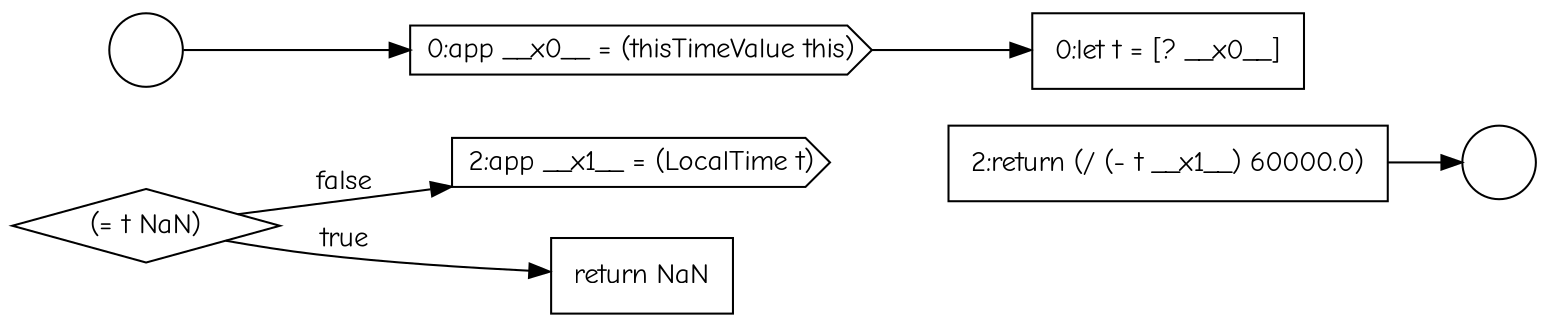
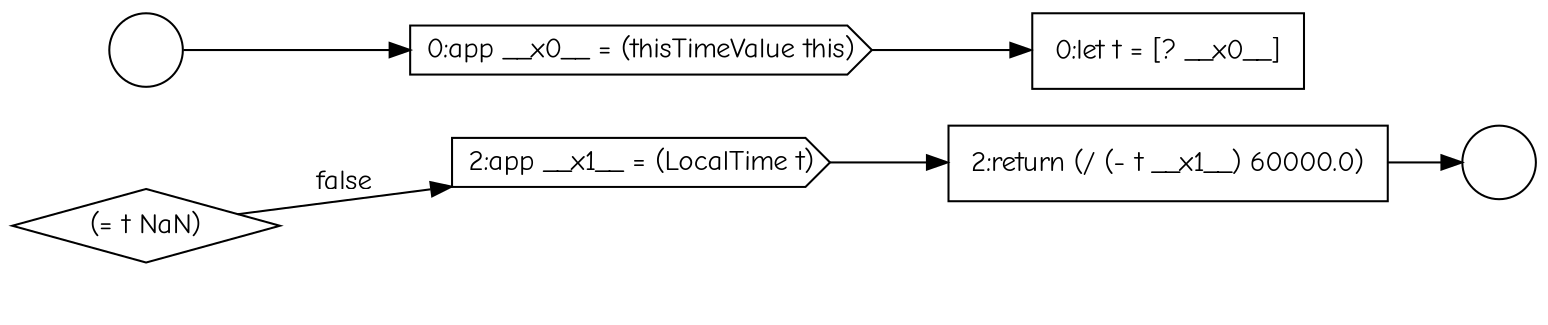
edge "2:app __x1__ = (LocalTime t)" -> "2:return (/ (- t __x1__) 60000.0)": added
node "return NaN": removed
